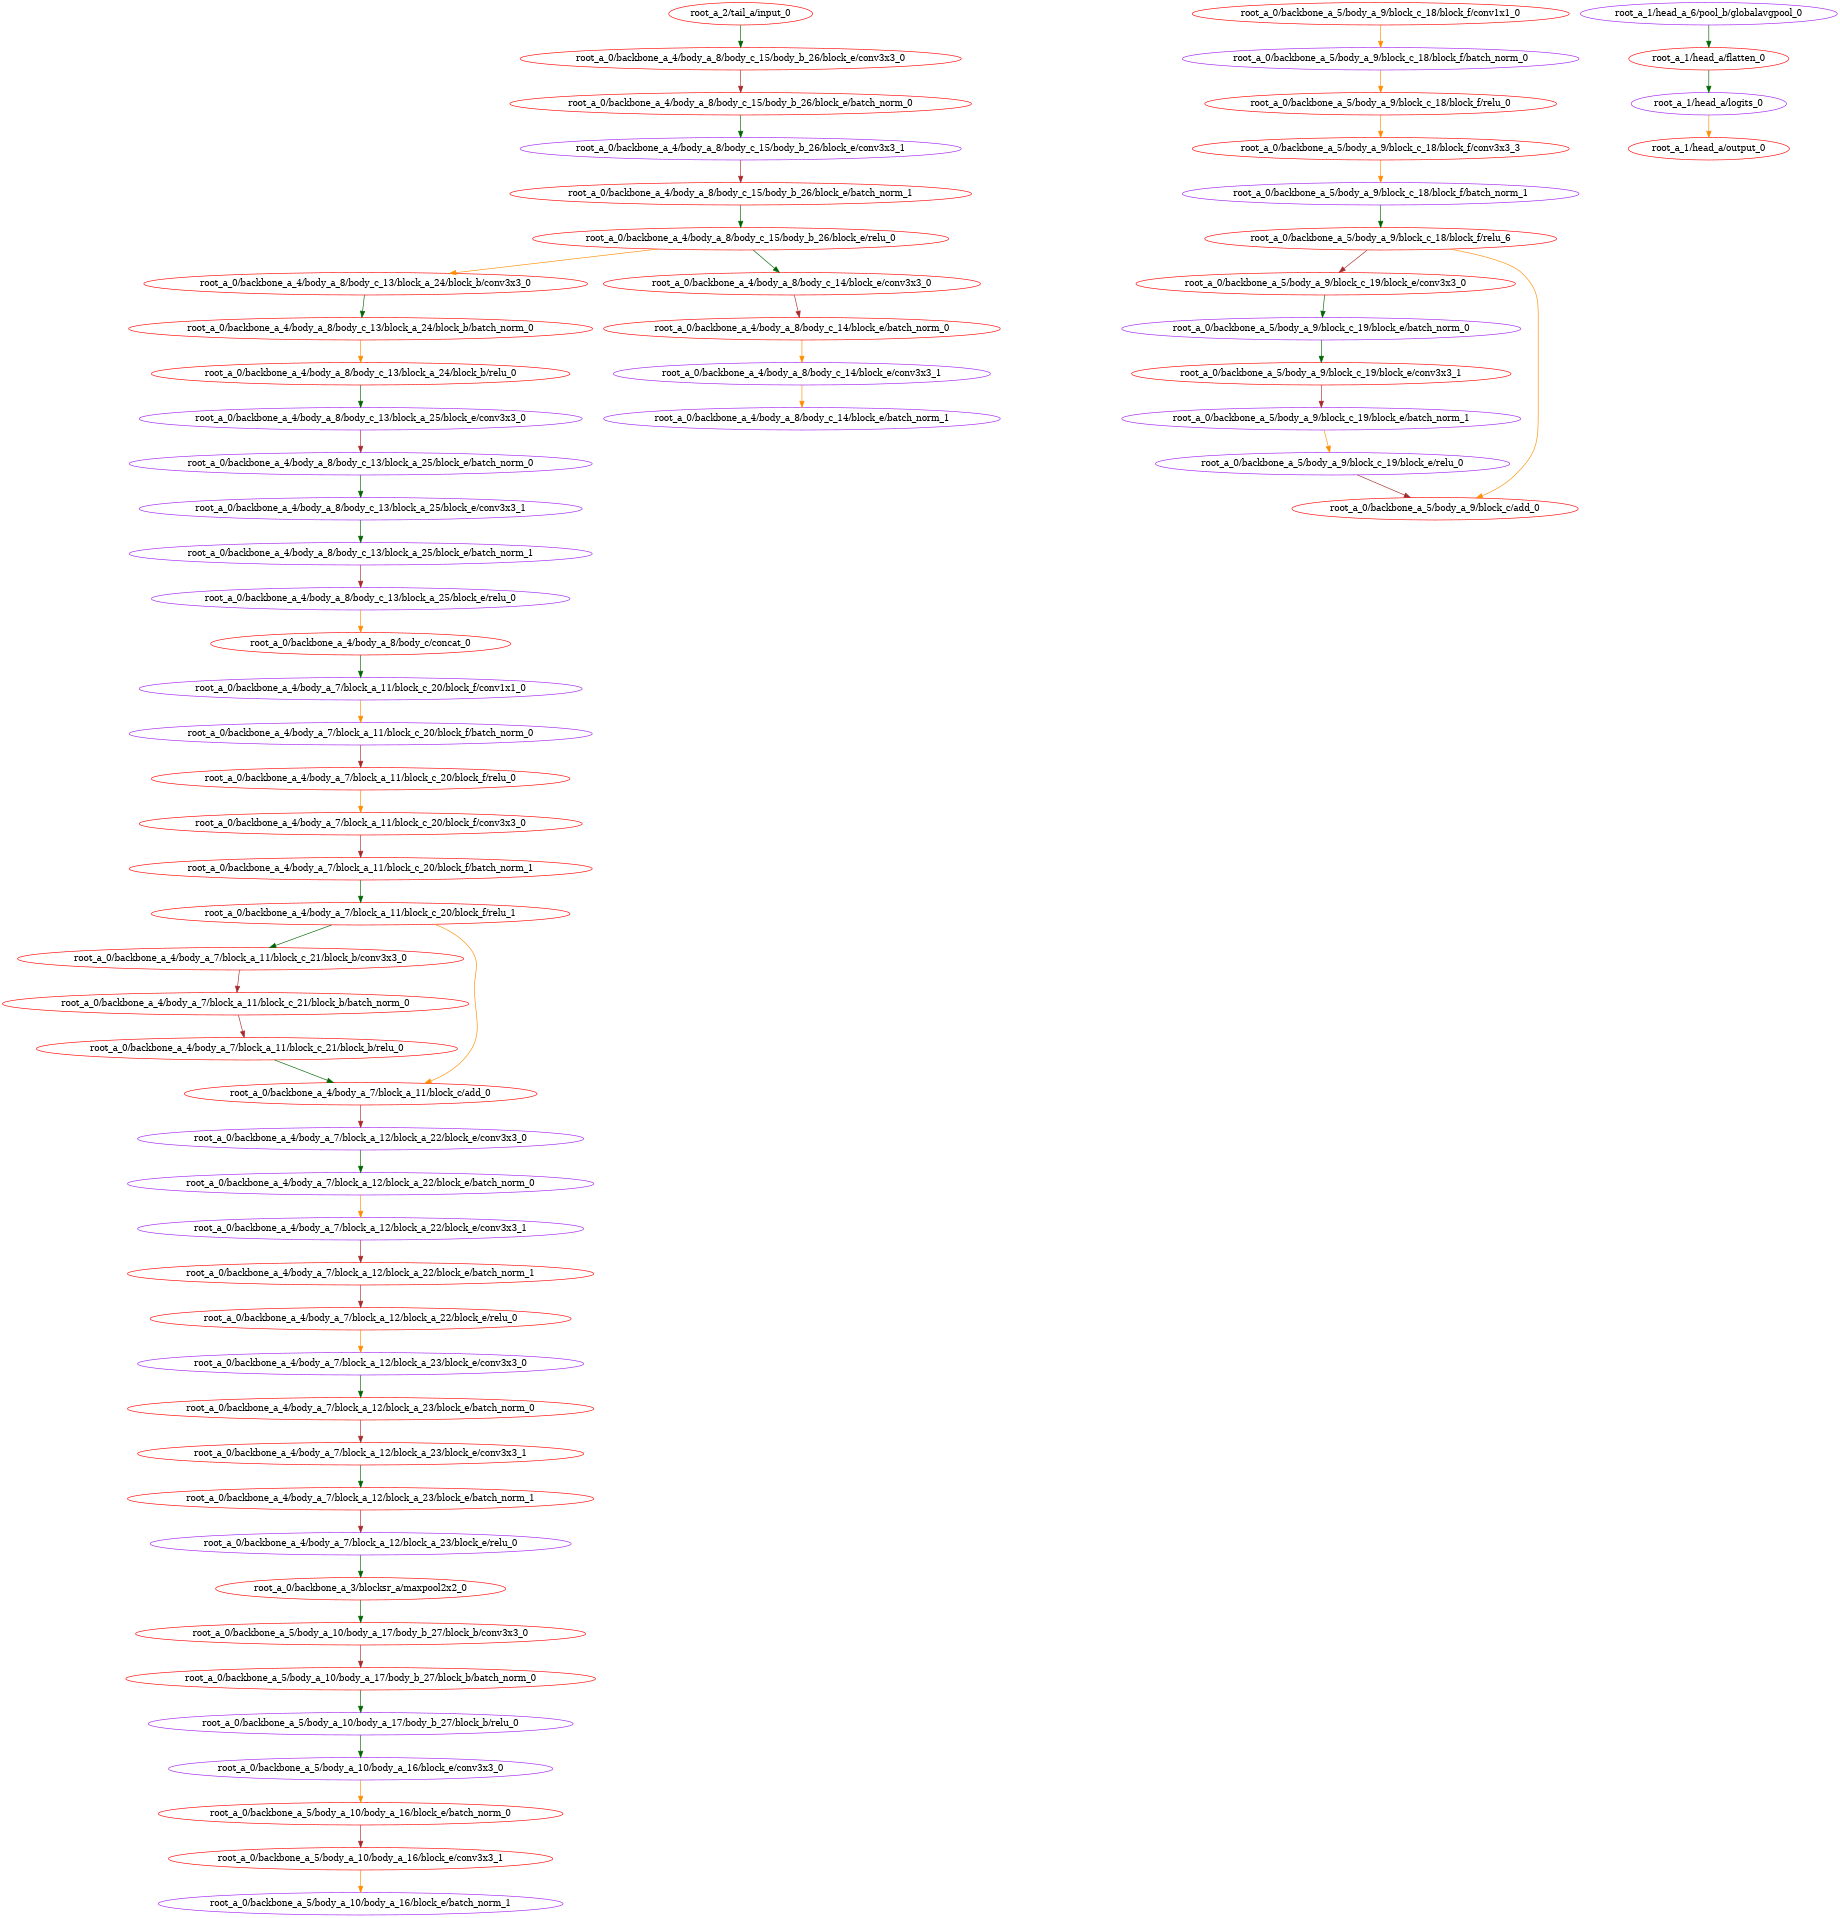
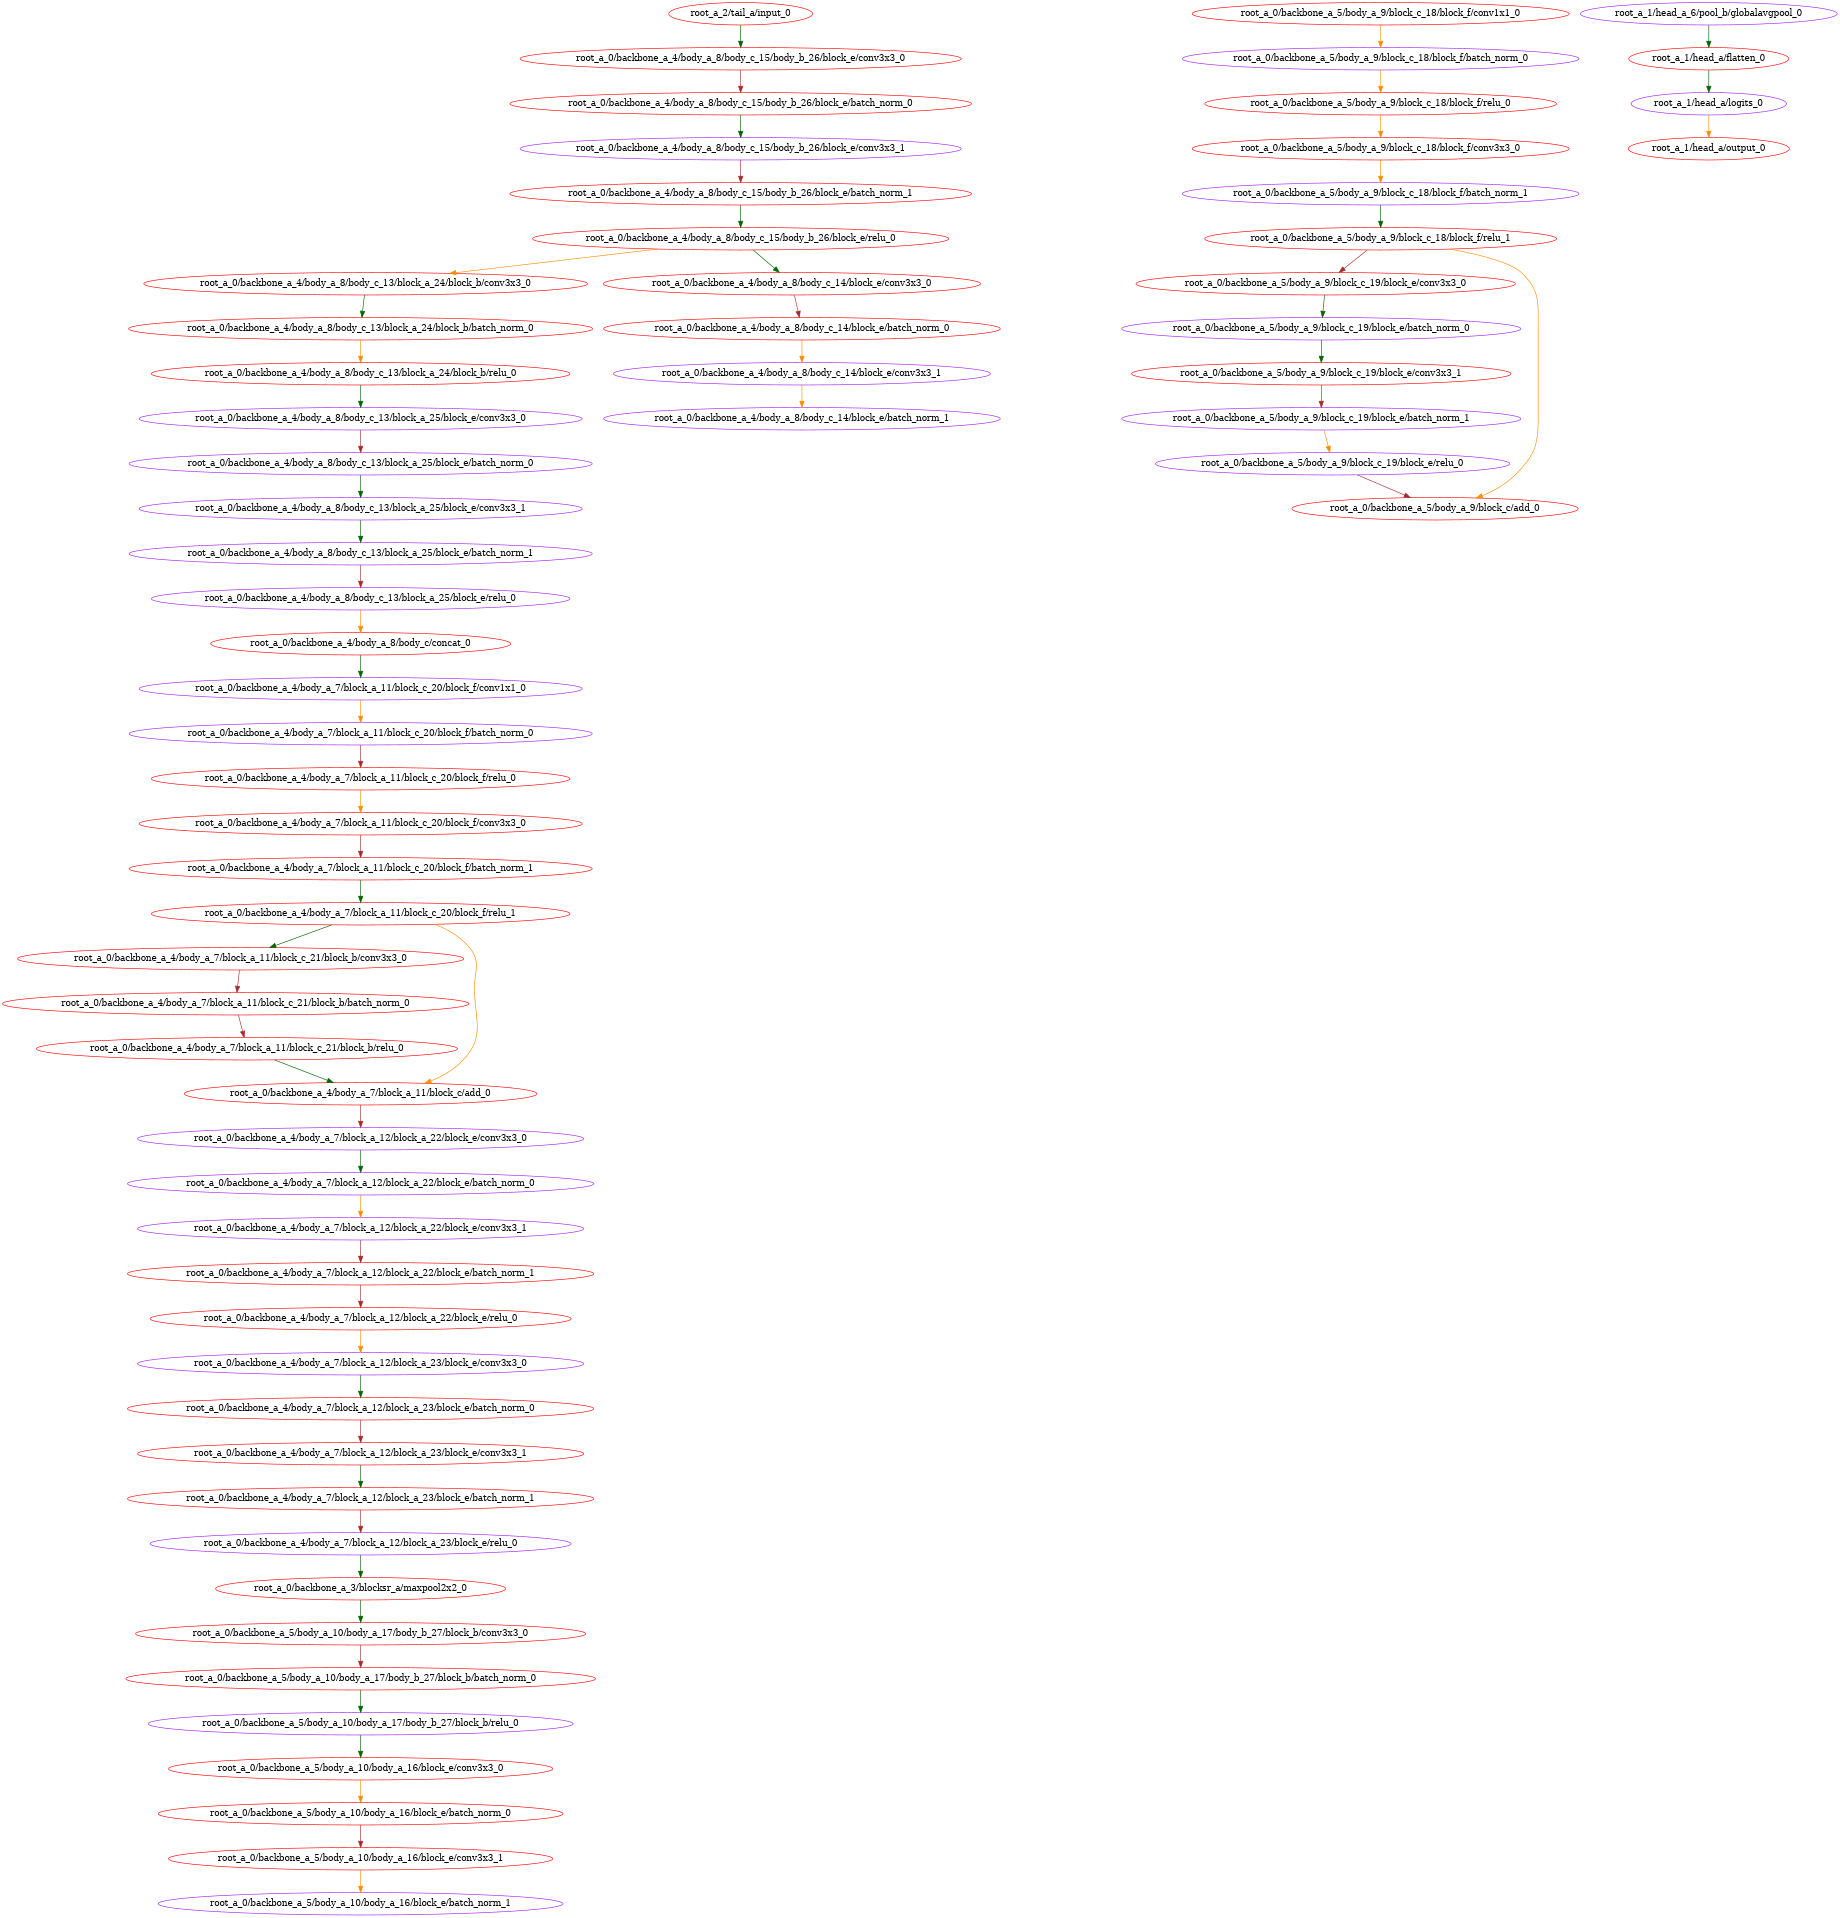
node "root_a_0/backbone_a_5/body_a_9/block_c_18/block_f/conv3x3_3": label "root_a_0/backbone_a_5/body_a_9/block_c_18/block_f/conv3x3_3" -> "root_a_0/backbone_a_5/body_a_9/block_c_18/block_f/conv3x3_0"
node "root_a_0/backbone_a_5/body_a_9/block_c_18/block_f/relu_6": label "root_a_0/backbone_a_5/body_a_9/block_c_18/block_f/relu_6" -> "root_a_0/backbone_a_5/body_a_9/block_c_18/block_f/relu_1"
node "root_a_0/backbone_a_5/body_a_10/body_a_16/block_e/conv3x3_0": color purple -> red
